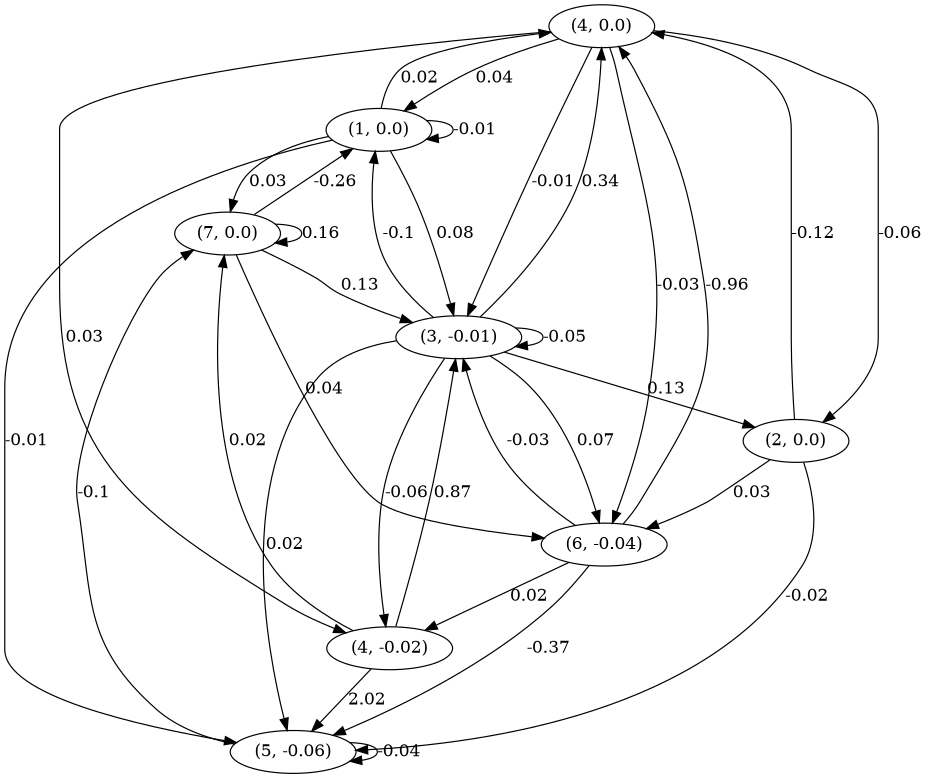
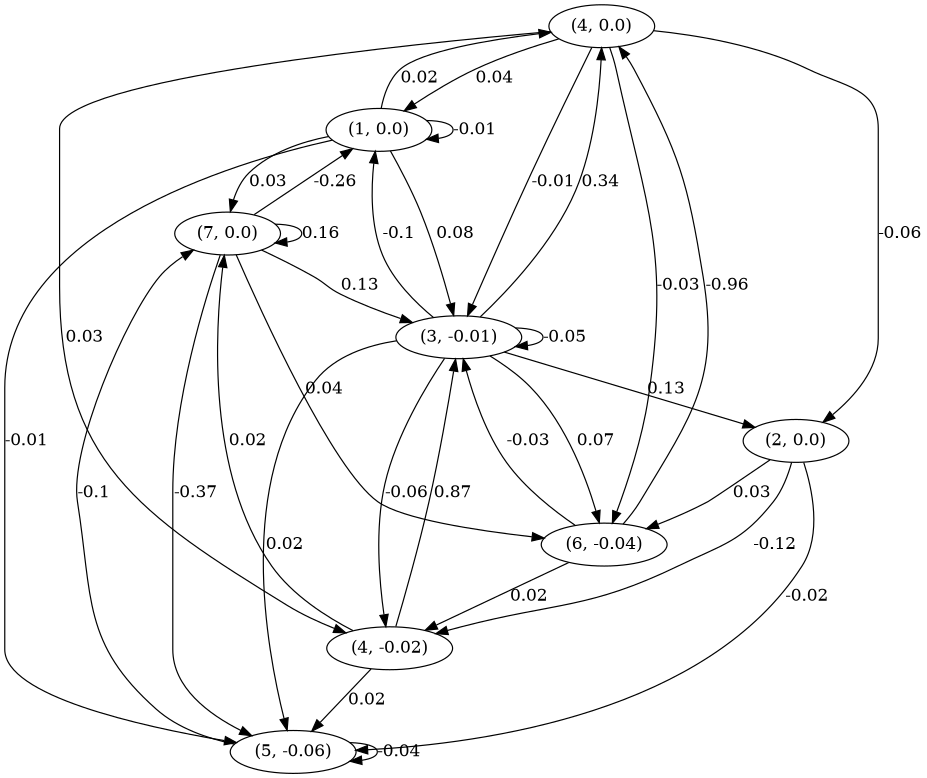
edge "(2, 0.0)" -> "(4, 0.0)": now "(2, 0.0)" -> "(4, -0.02)"
edge "(6, -0.04)" -> "(5, -0.06)": now "(7, 0.0)" -> "(5, -0.06)"
edge "(4, -0.02)" -> "(5, -0.06)": label "2.02" -> "0.02"
